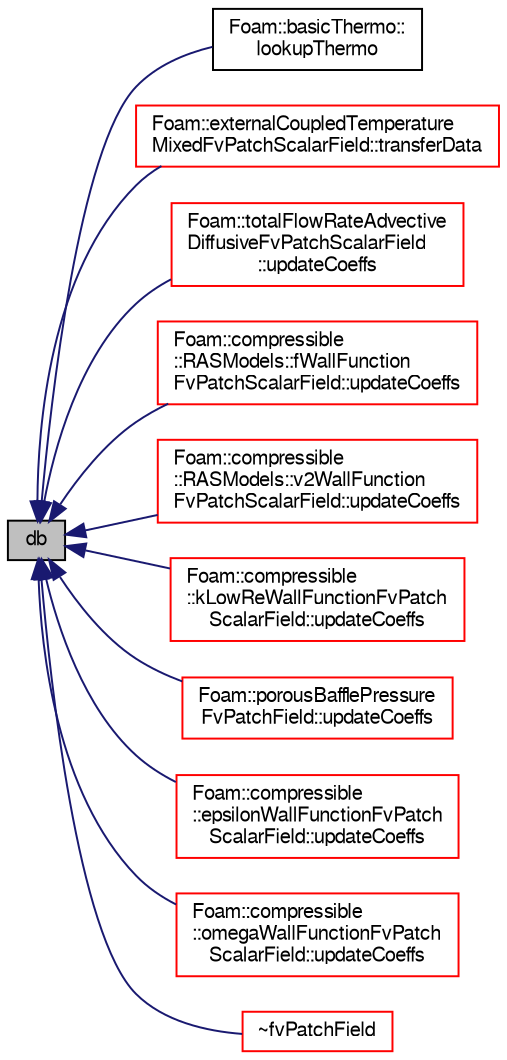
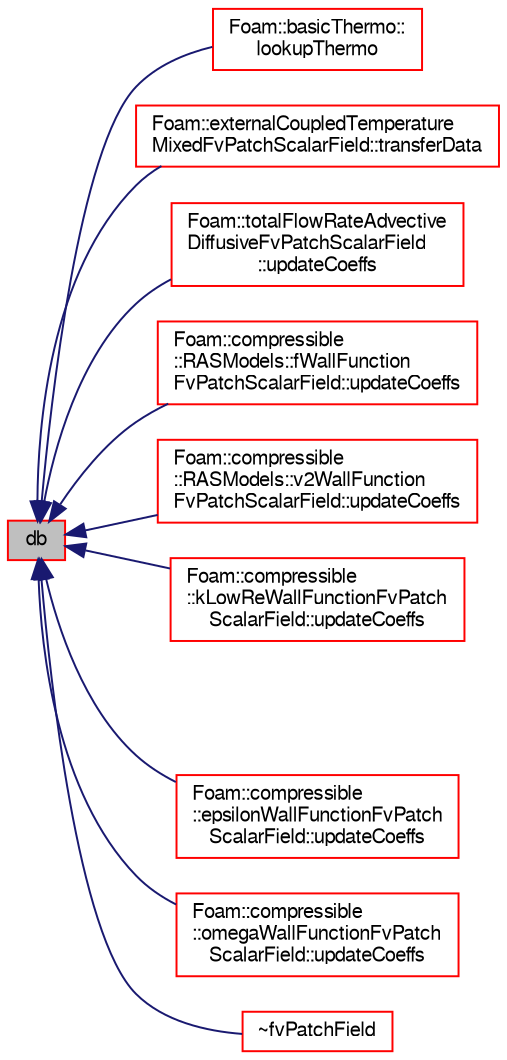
node "Foam::basicThermo:: lookupThermo": color black -> red
node "db": color black -> red
node "Foam::porousBafflePressure FvPatchField::updateCoeffs": removed
